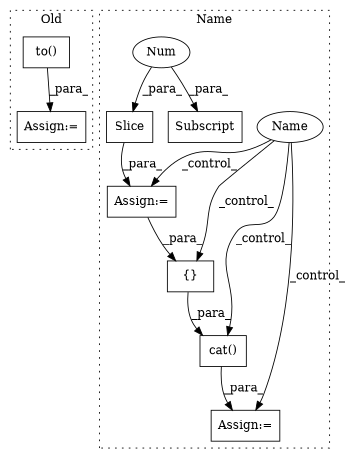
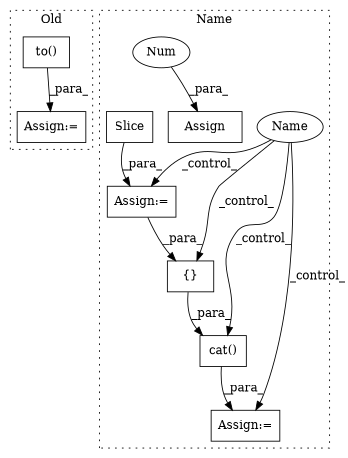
edge "Num" -> "Slice": removed, label "_para_"
node "Subscript": label "Subscript" -> "Assign"
